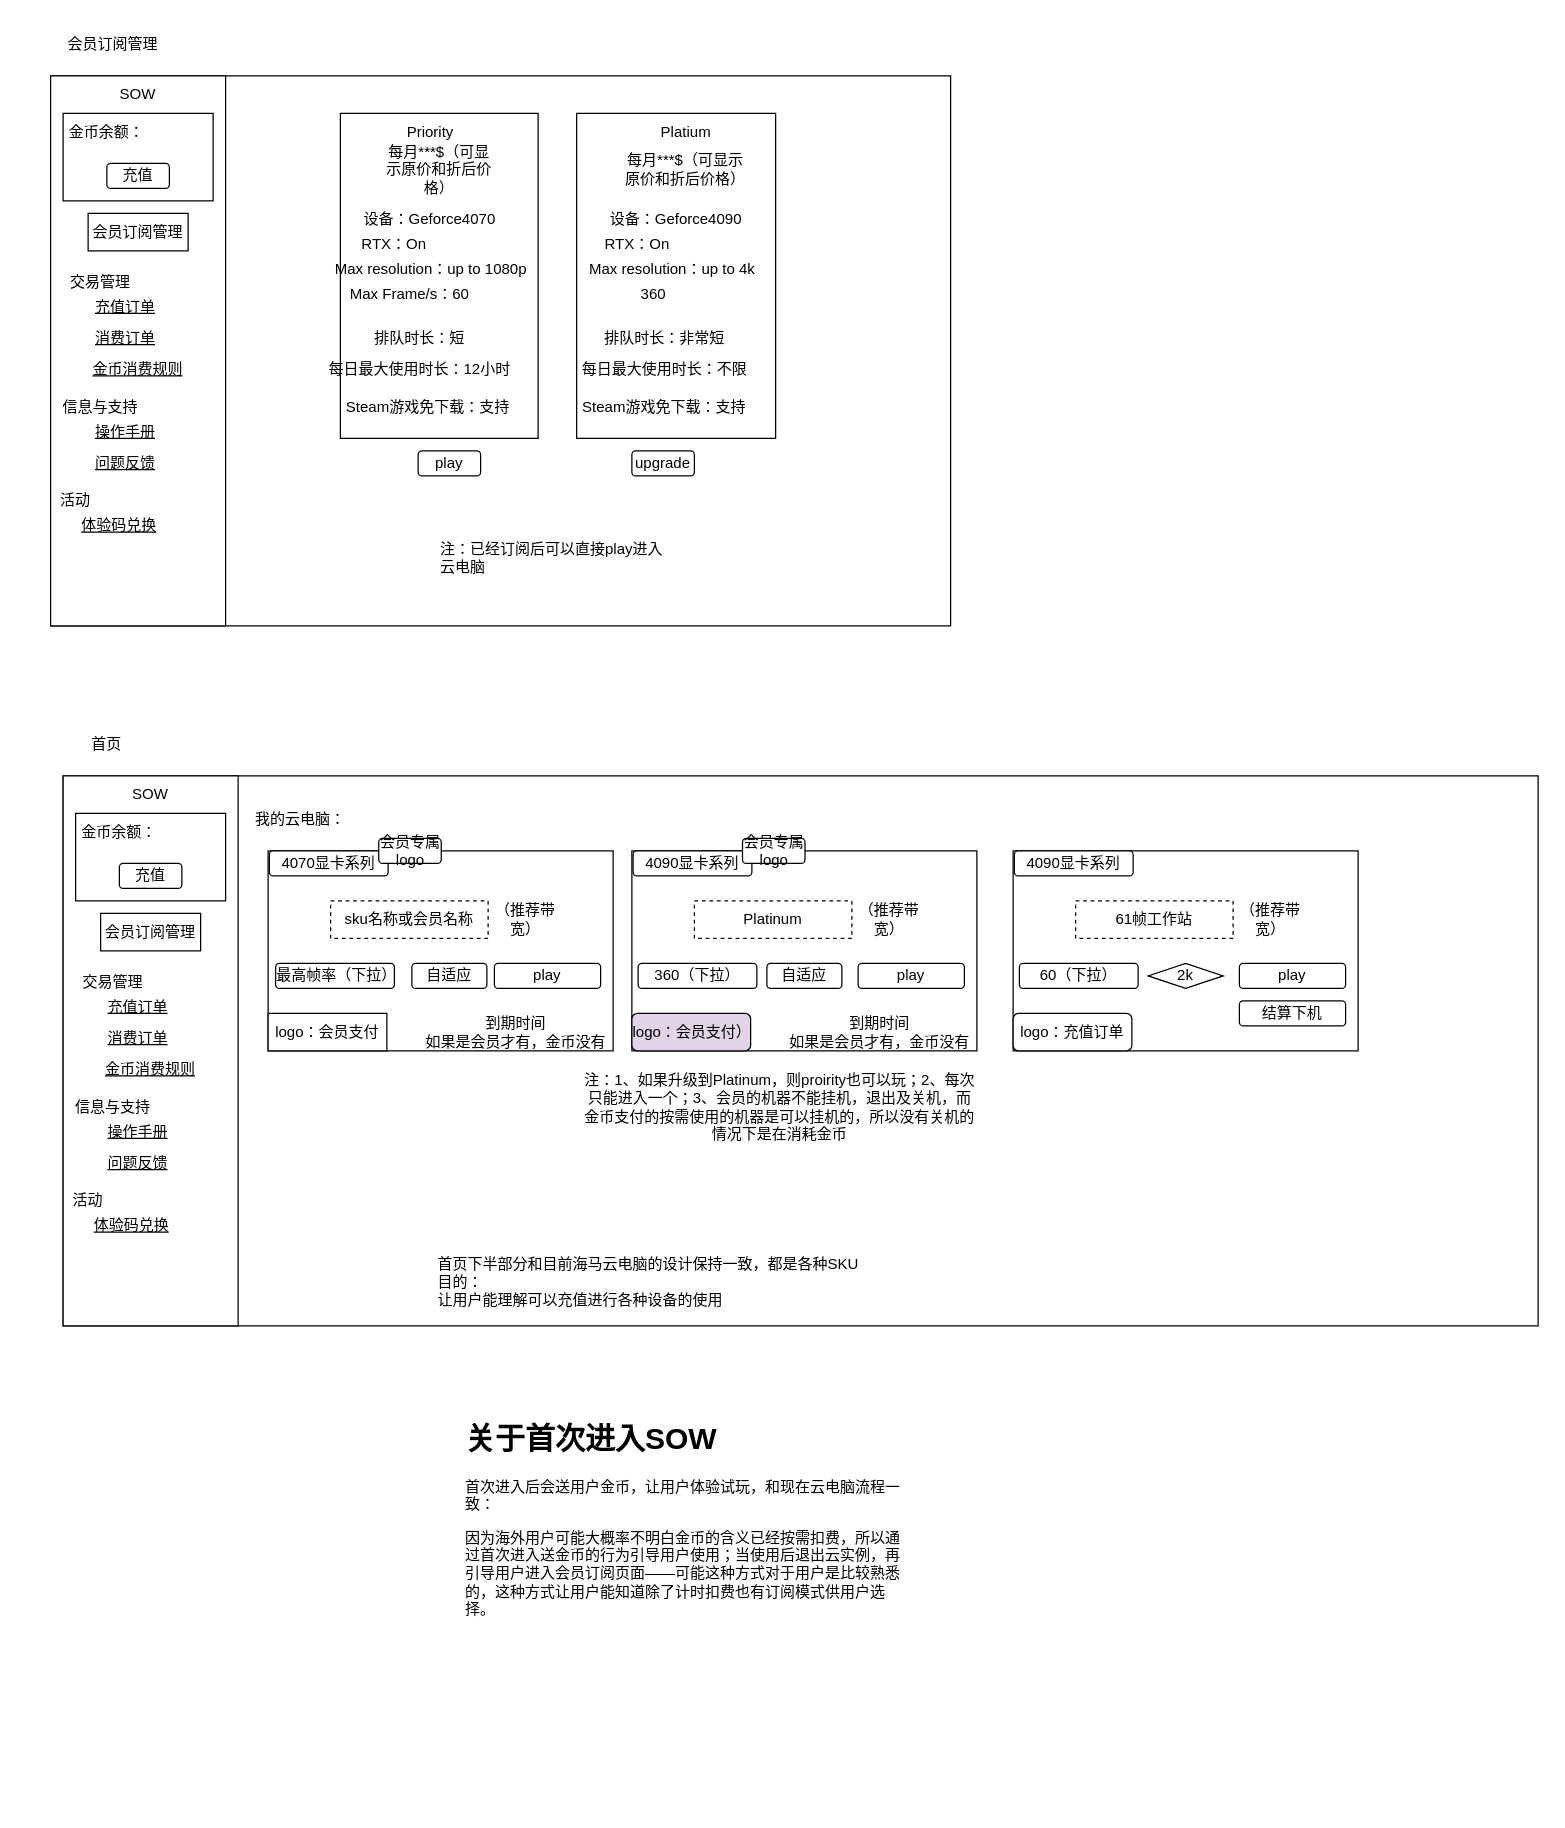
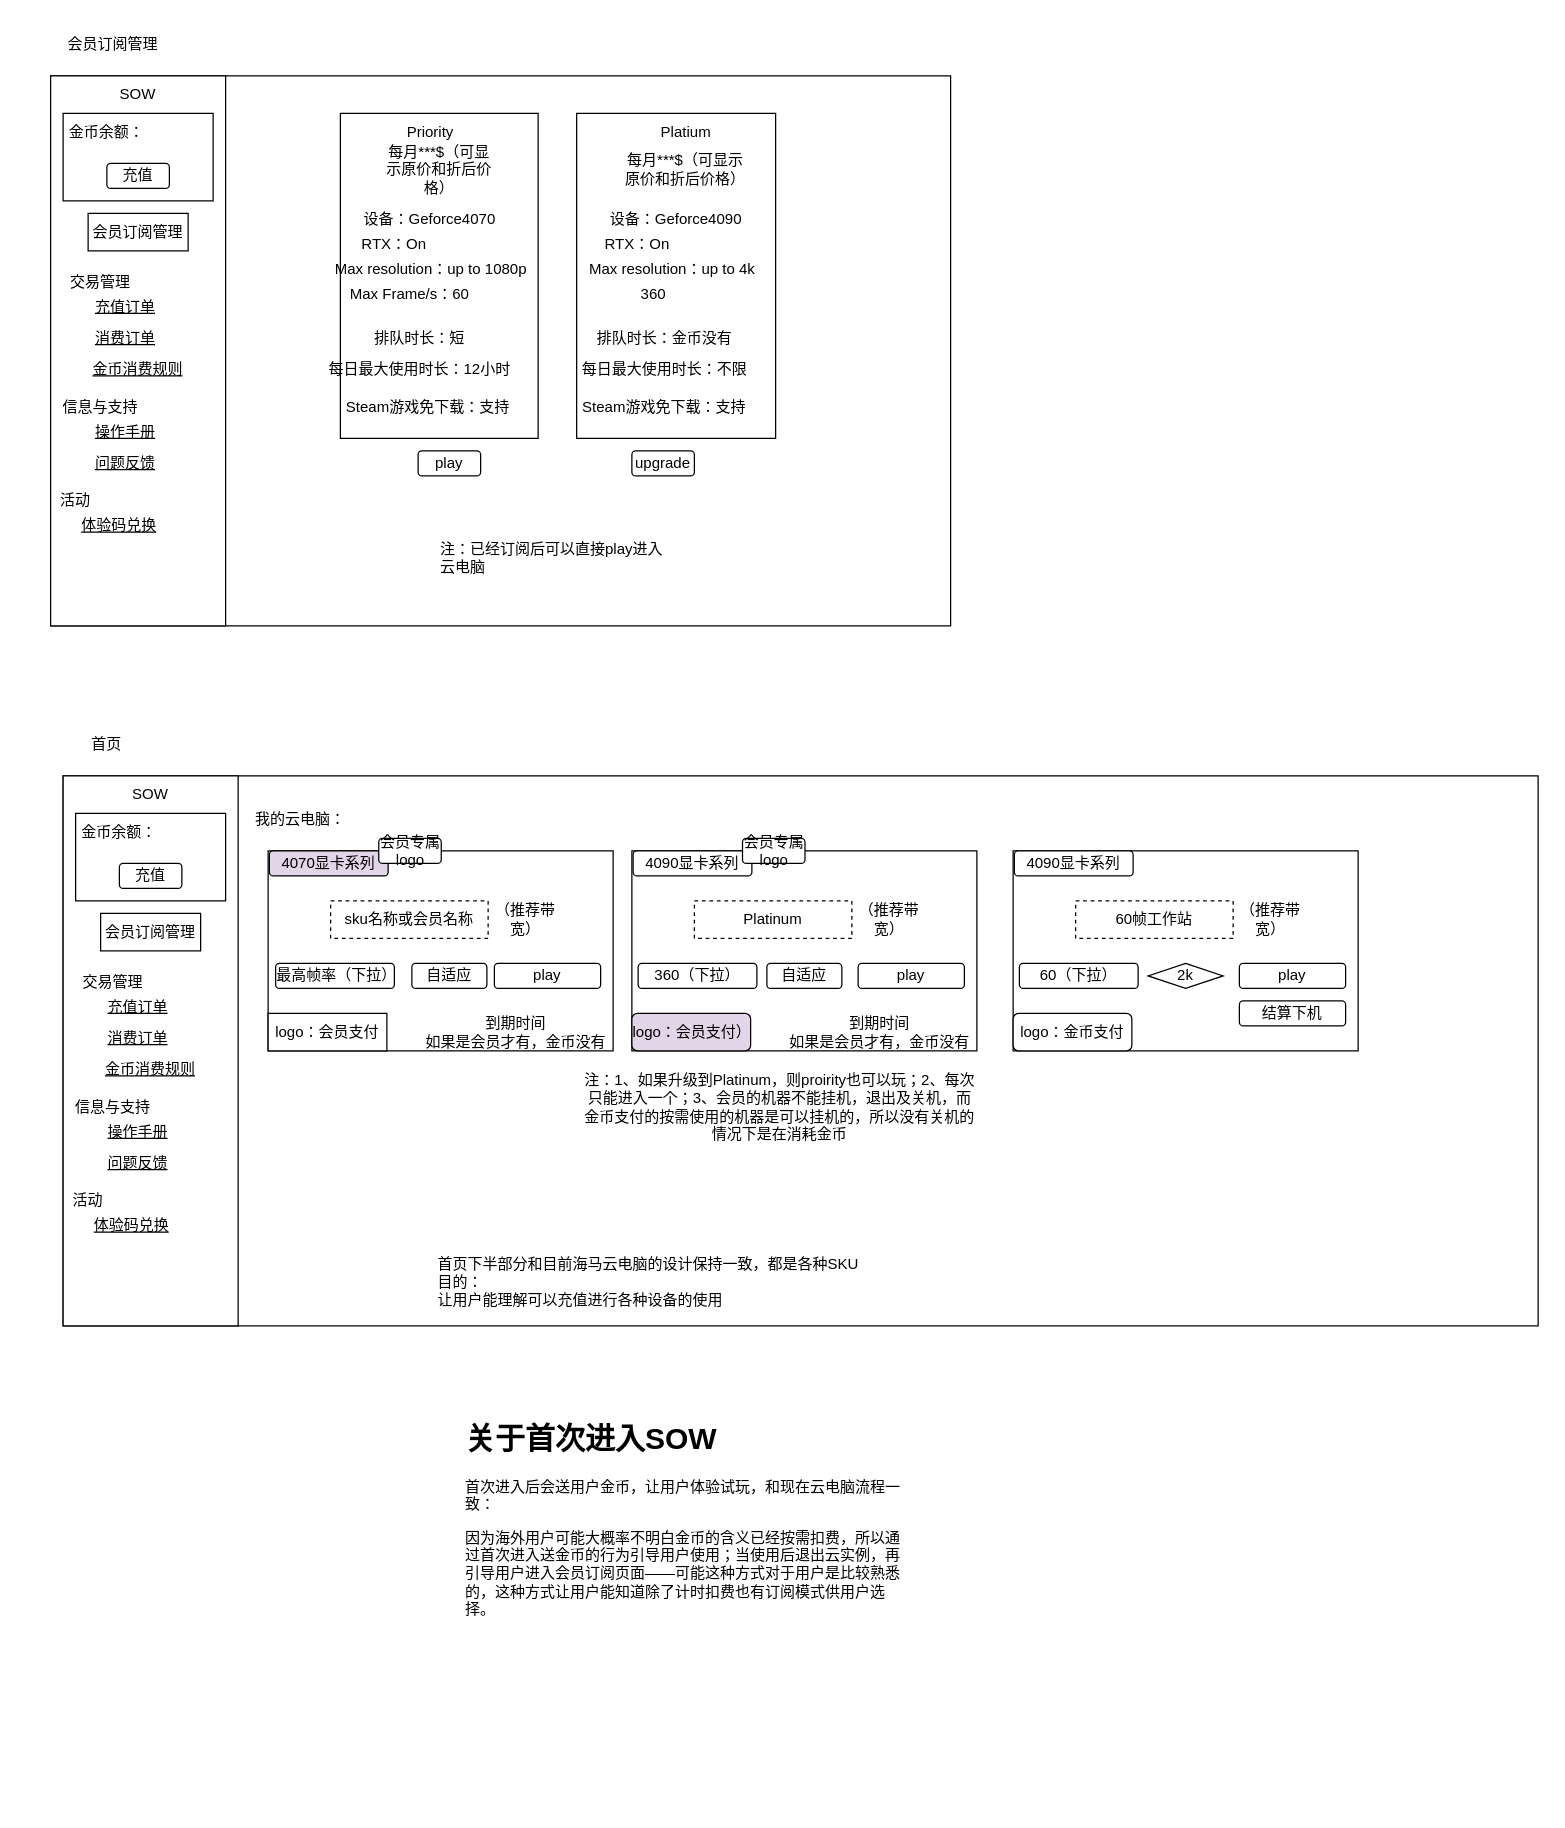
node "排队时长：非常短": label "排队时长：非常短" -> "排队时长：金币没有"
node "4070显卡系列": fillcolor #ffffff -> #e1d5e7
node "61帧工作站": label "61帧工作站" -> "60帧工作站"
node "logo：充值订单": label "logo：充值订单" -> "logo：金币支付"
